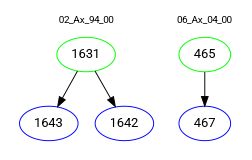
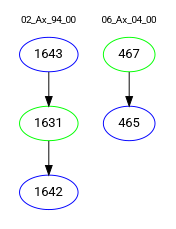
node "465": color green -> blue
edge "465" -> "467": reversed
edge "1631" -> "1643": reversed
node "467": color blue -> green
